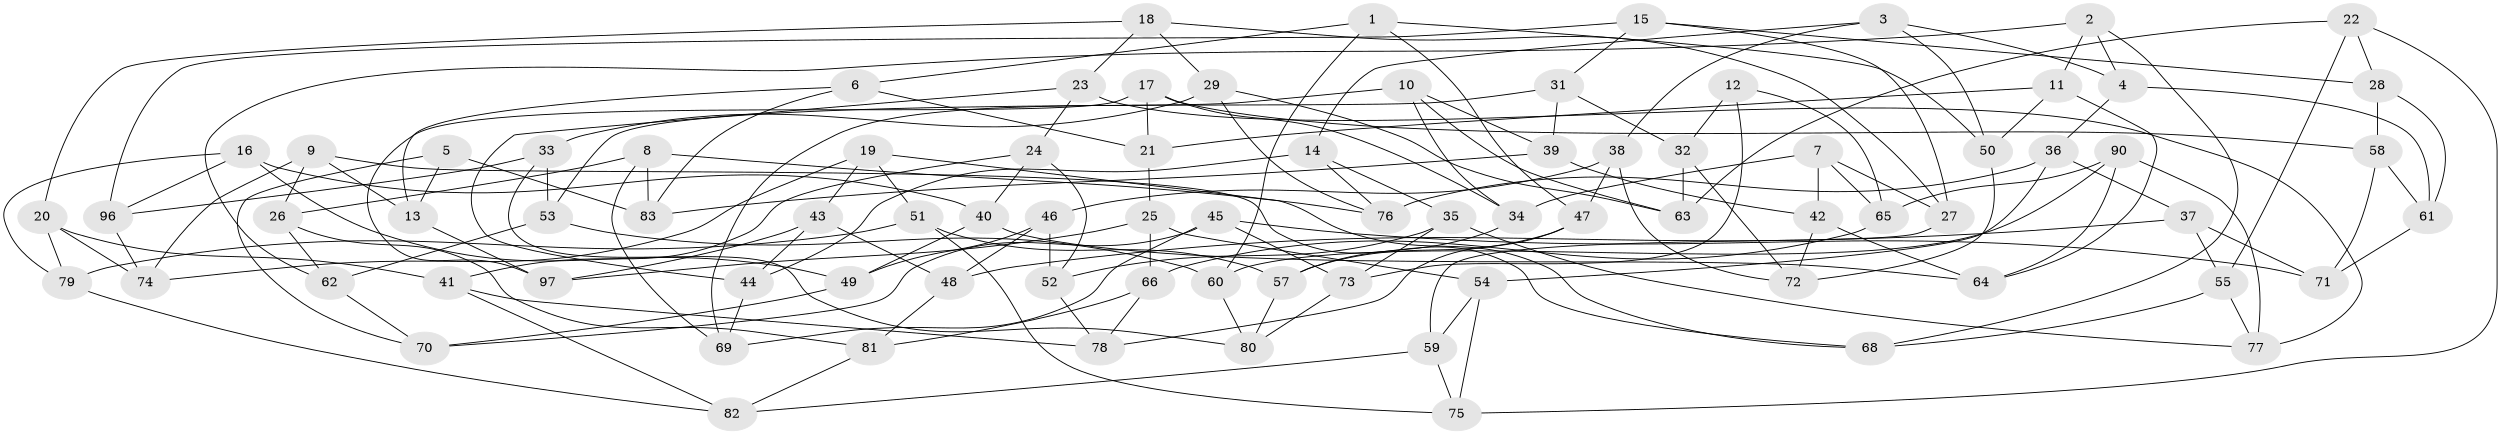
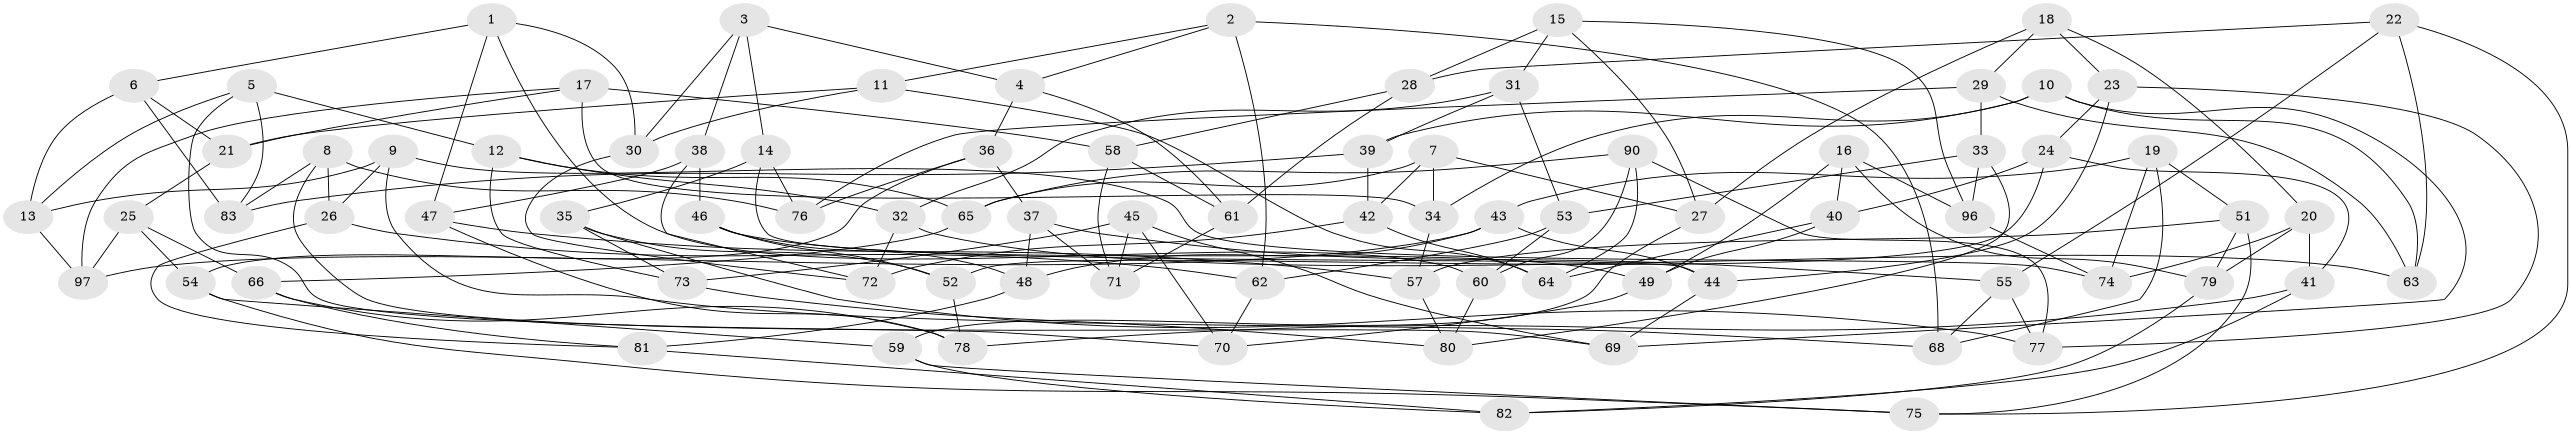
edge "5" -- "12": added
node "50": label "50" -> "30"
